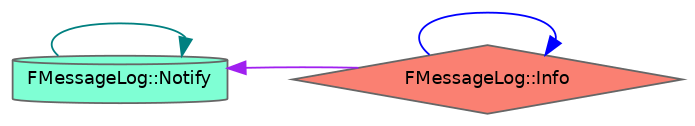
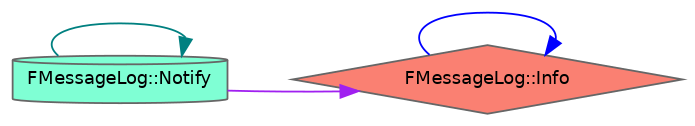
edge "FMessageLog::Info" -> "FMessageLog::Notify": reversed
